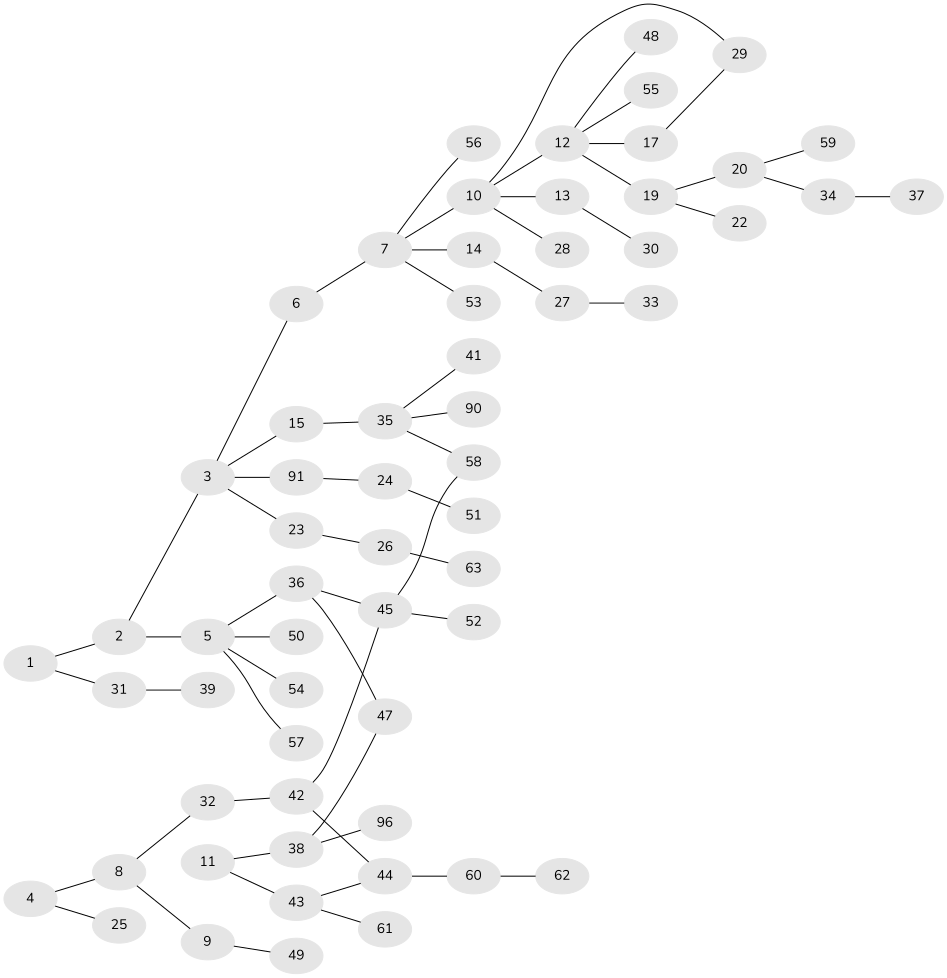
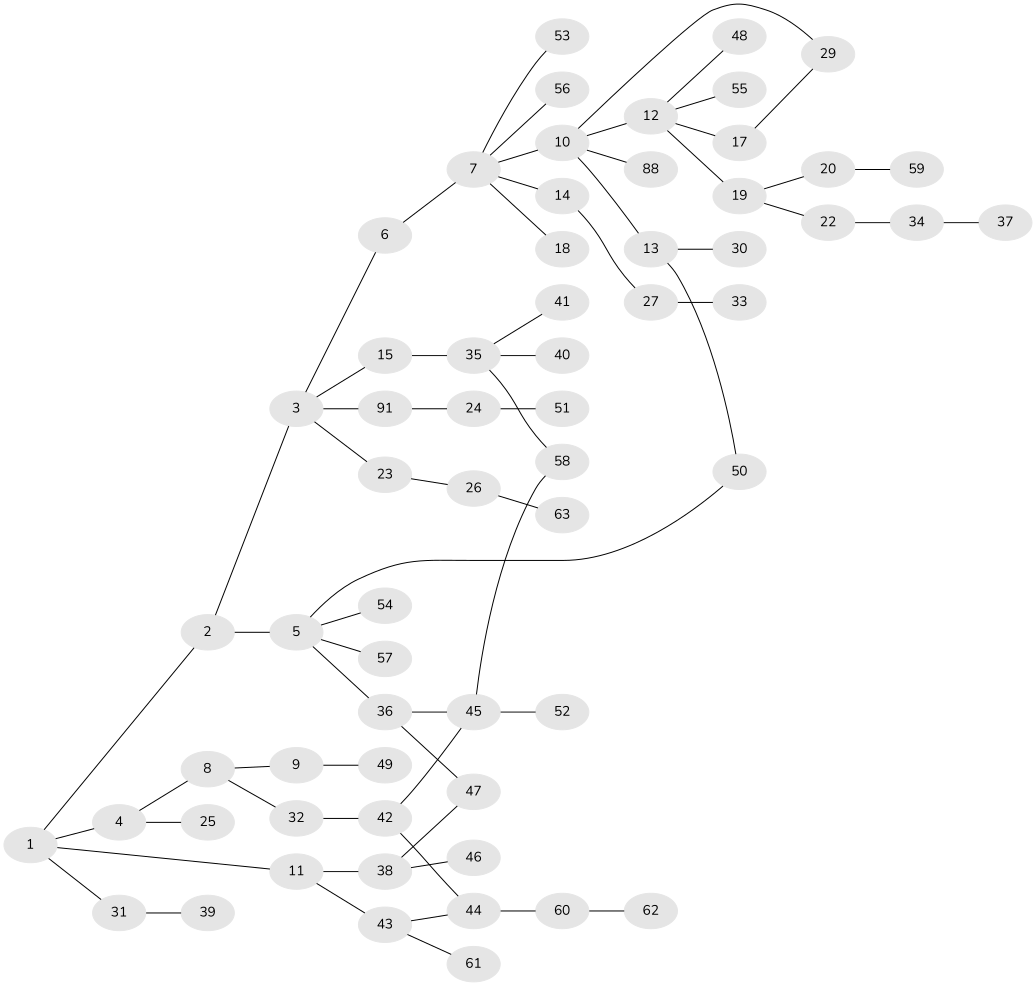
edge "20" -- "34": now "22" -- "34"
node "18": added
node "28": label "28" -> "88"
edge "13" -- "50": added
node "90": label "90" -> "40"
node "96": label "96" -> "46"
edge "4" -- "1": added
edge "1" -- "11": added
